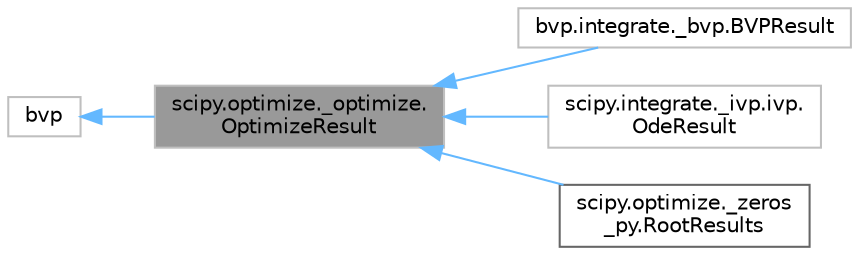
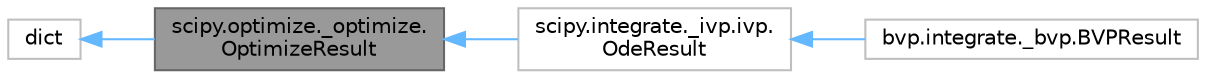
edge "bvp.integrate._bvp.BVPResult" -> "scipy.optimize._optimize. OptimizeResult": now "bvp.integrate._bvp.BVPResult" -> "scipy.integrate._ivp.ivp. OdeResult"
node "bvp": label "bvp" -> "dict"
node "scipy.optimize._optimize. OptimizeResult": color grey75 -> gray40
node "scipy.optimize._zeros _py.RootResults": removed
